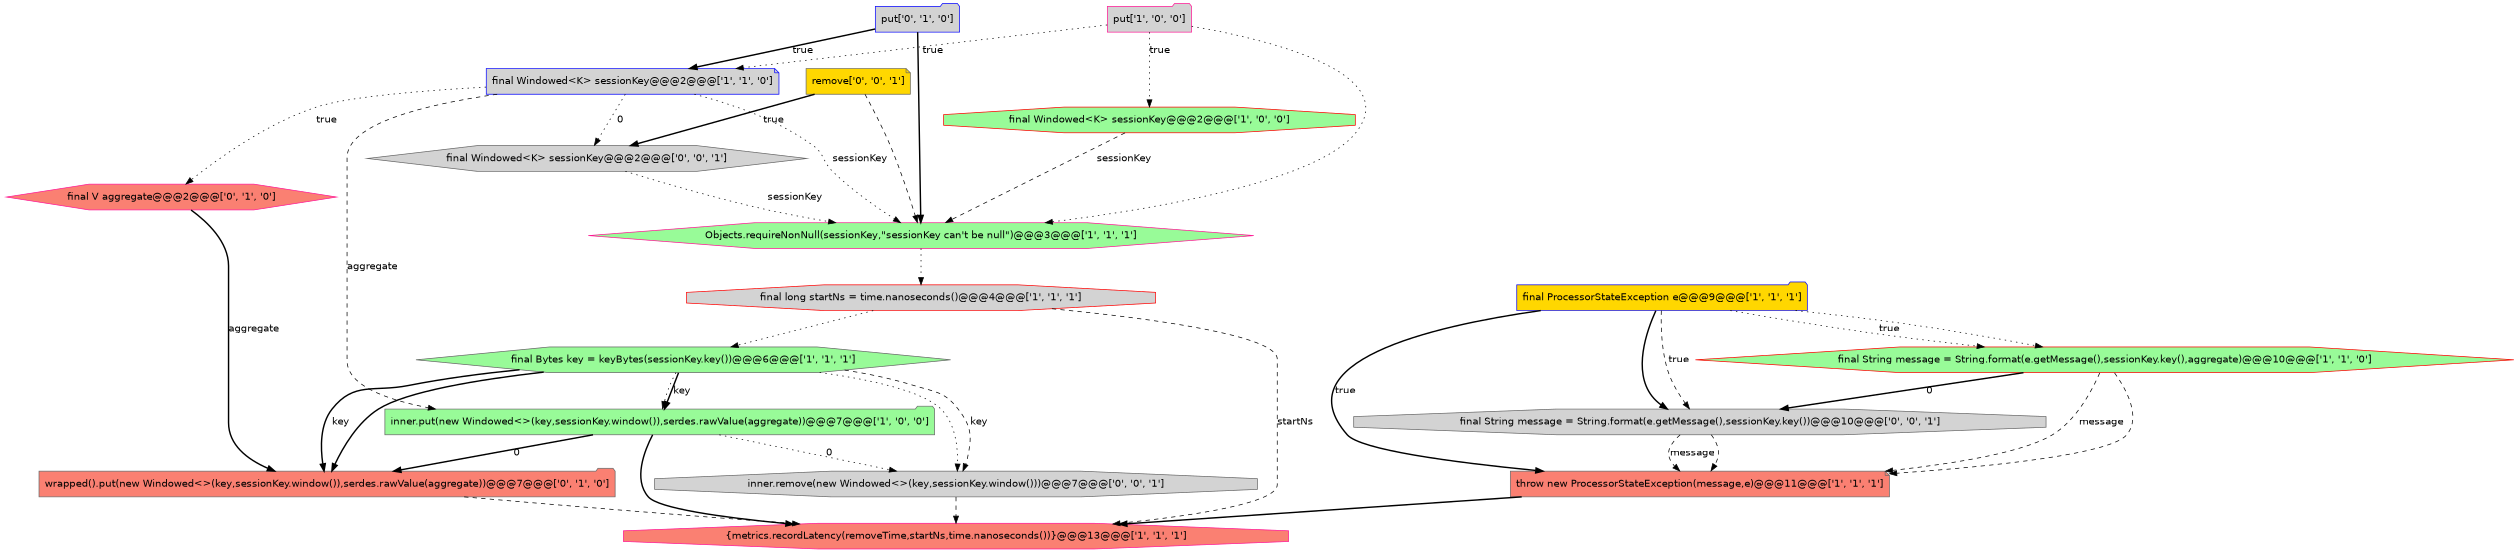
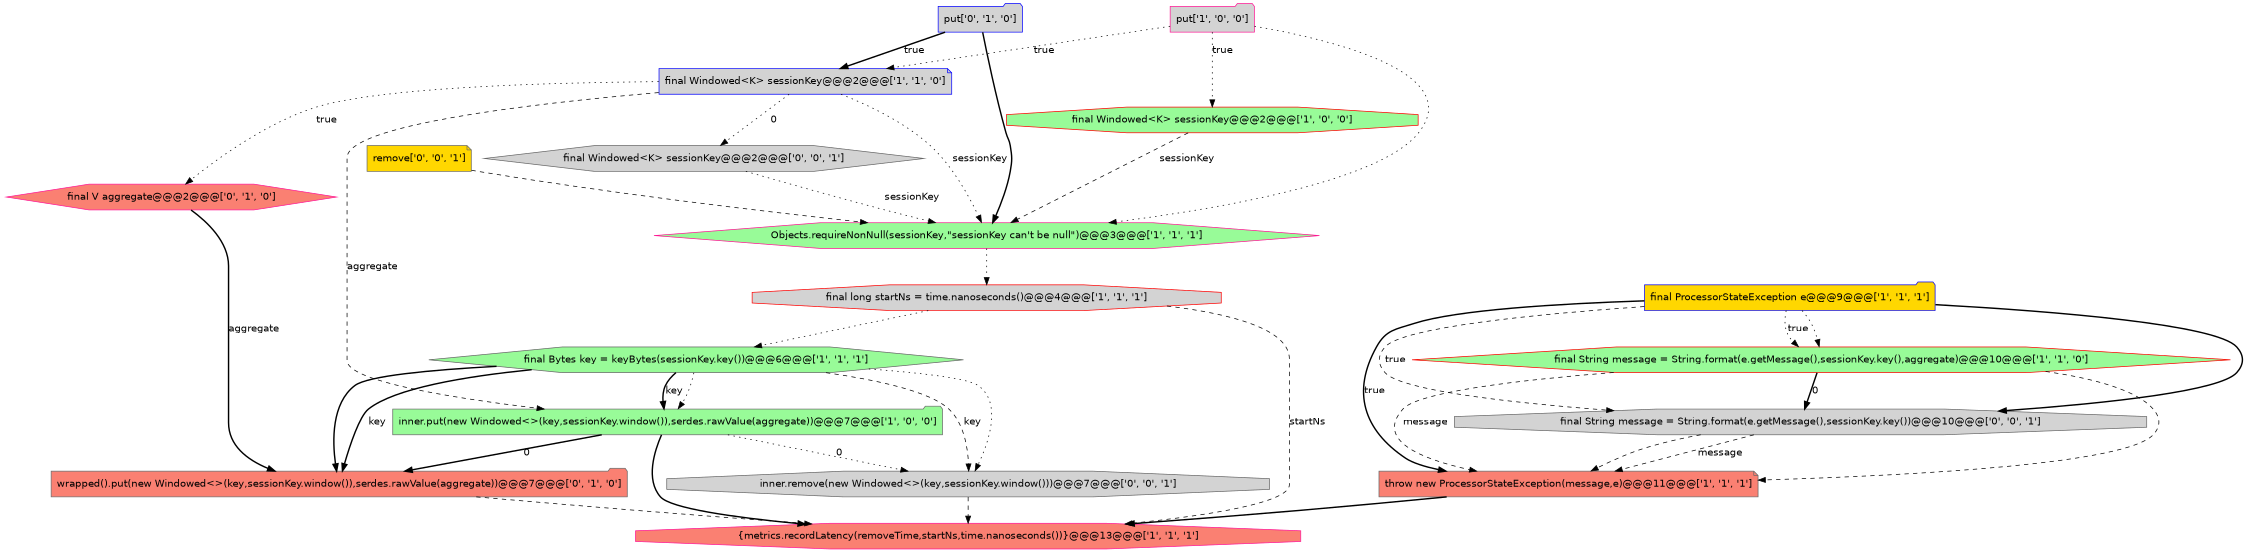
edge "remove['0', '0', '1']" -> "final Windowed<K> sessionKey@@@2@@@['0', '0', '1']": removed, label "true"
